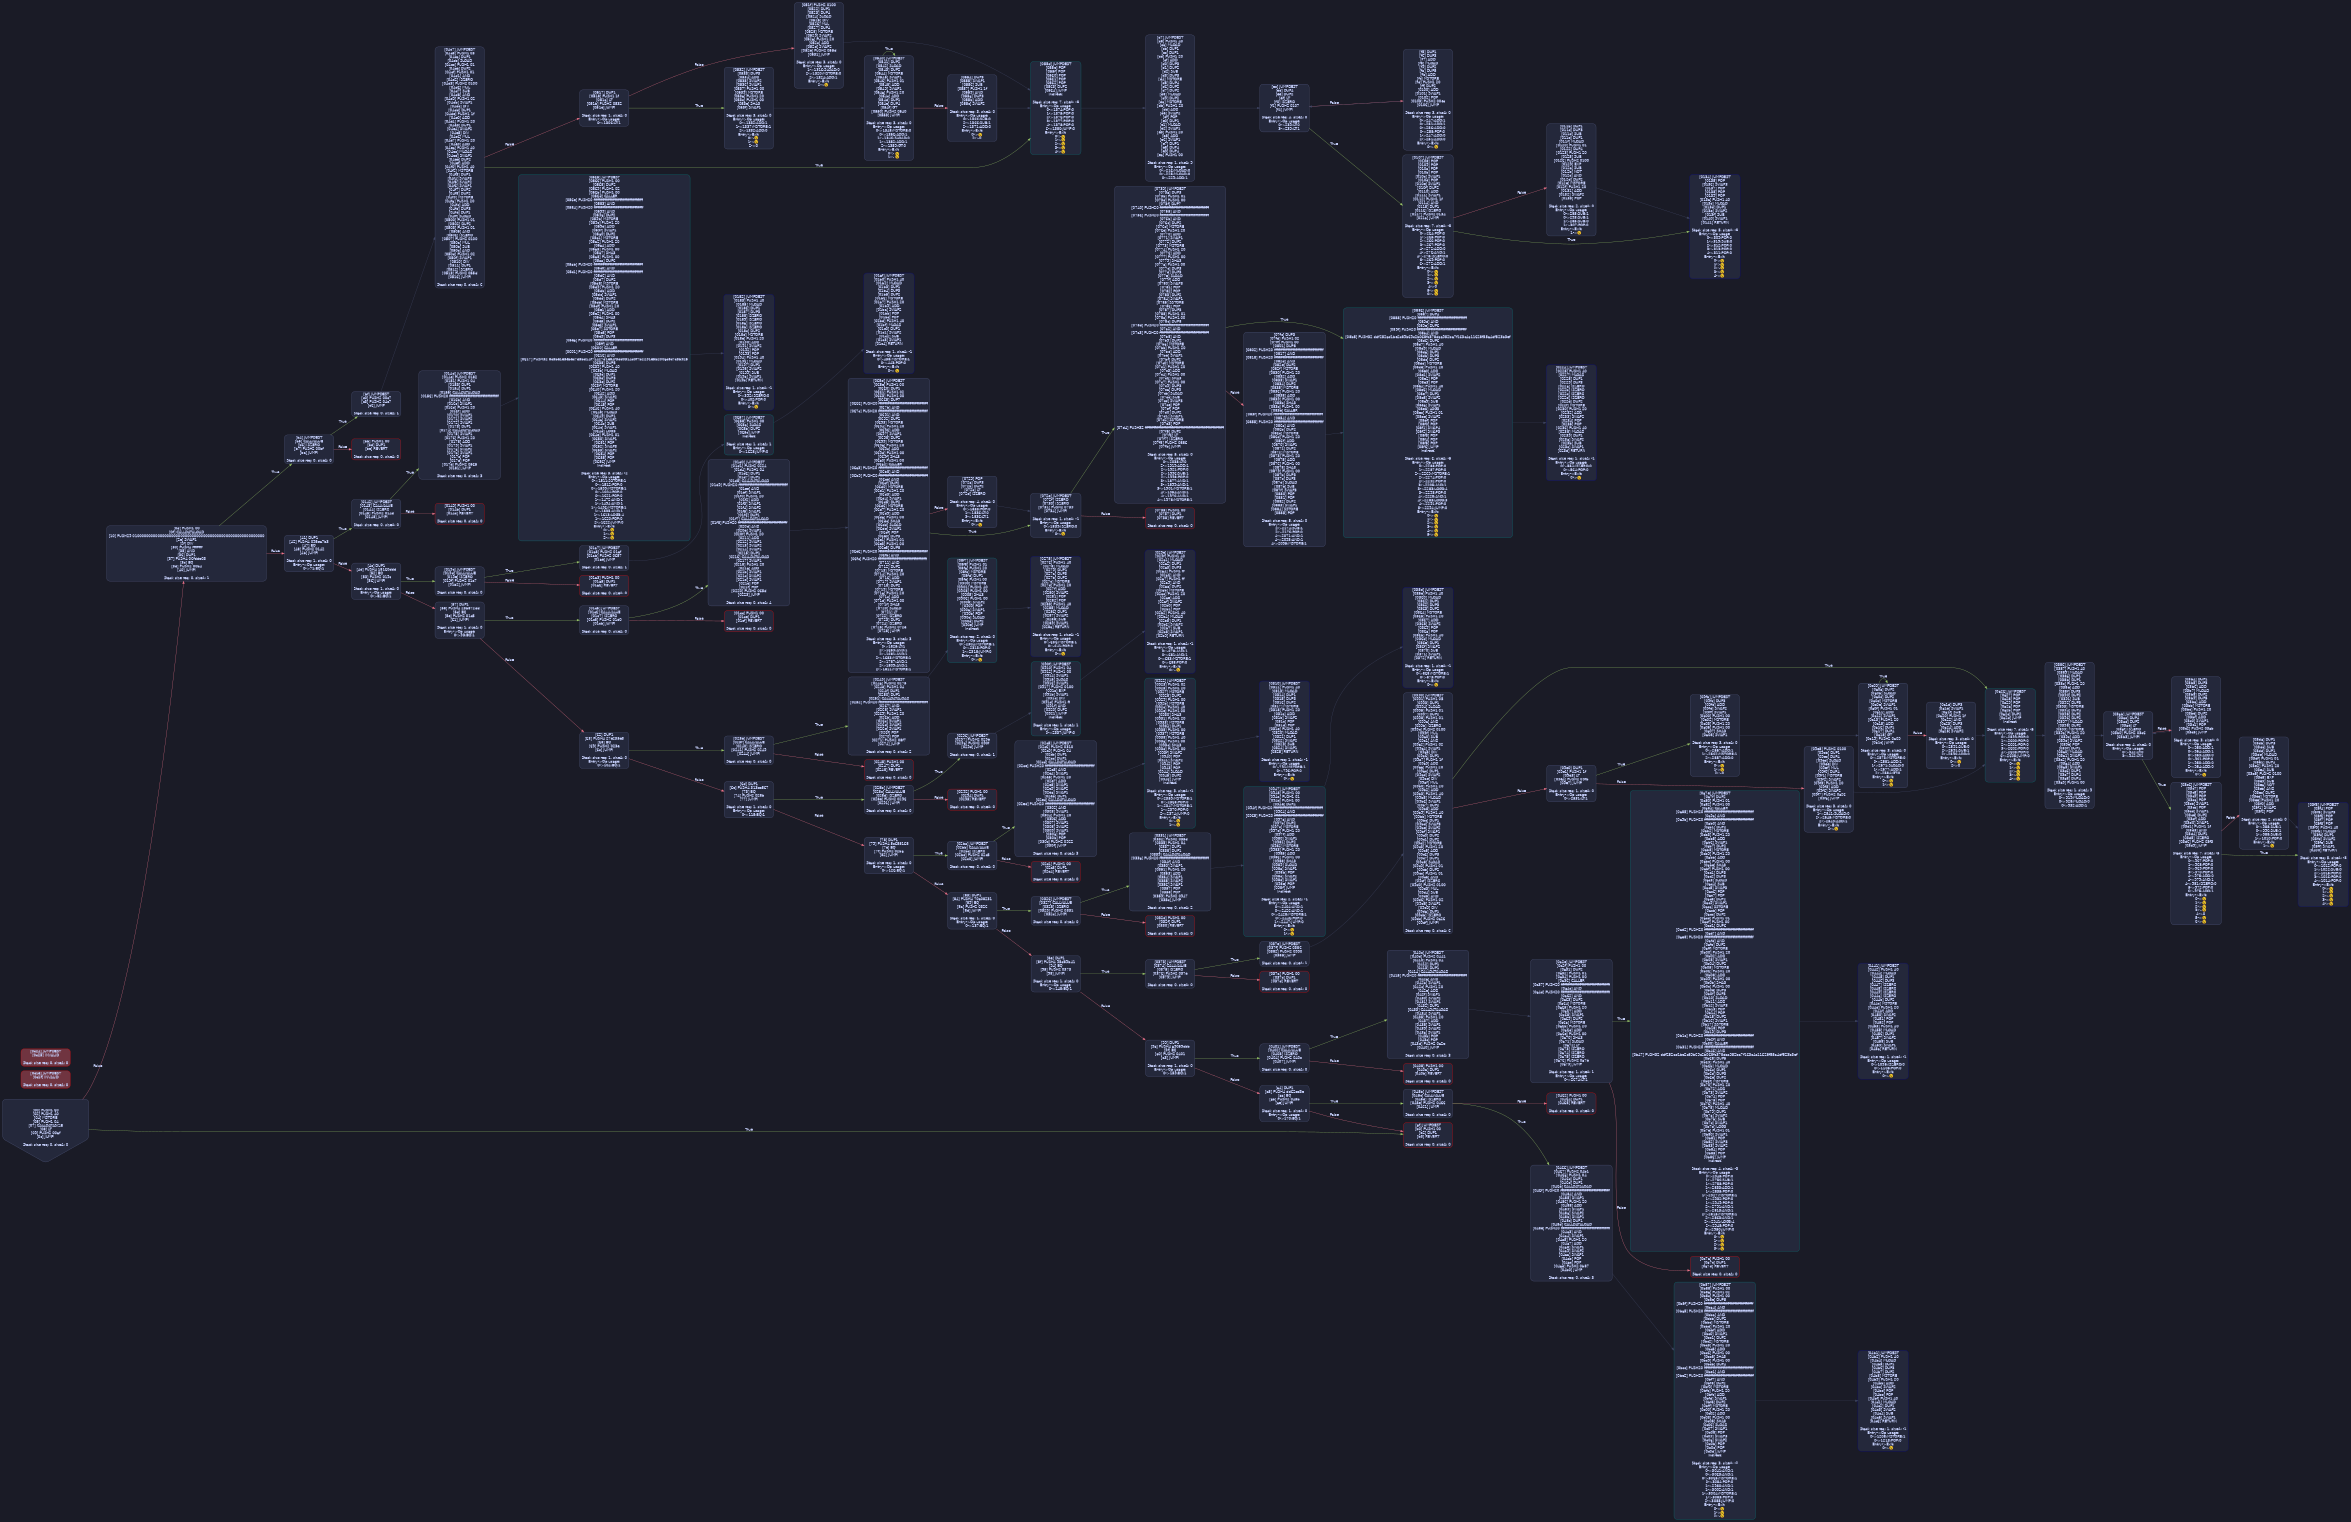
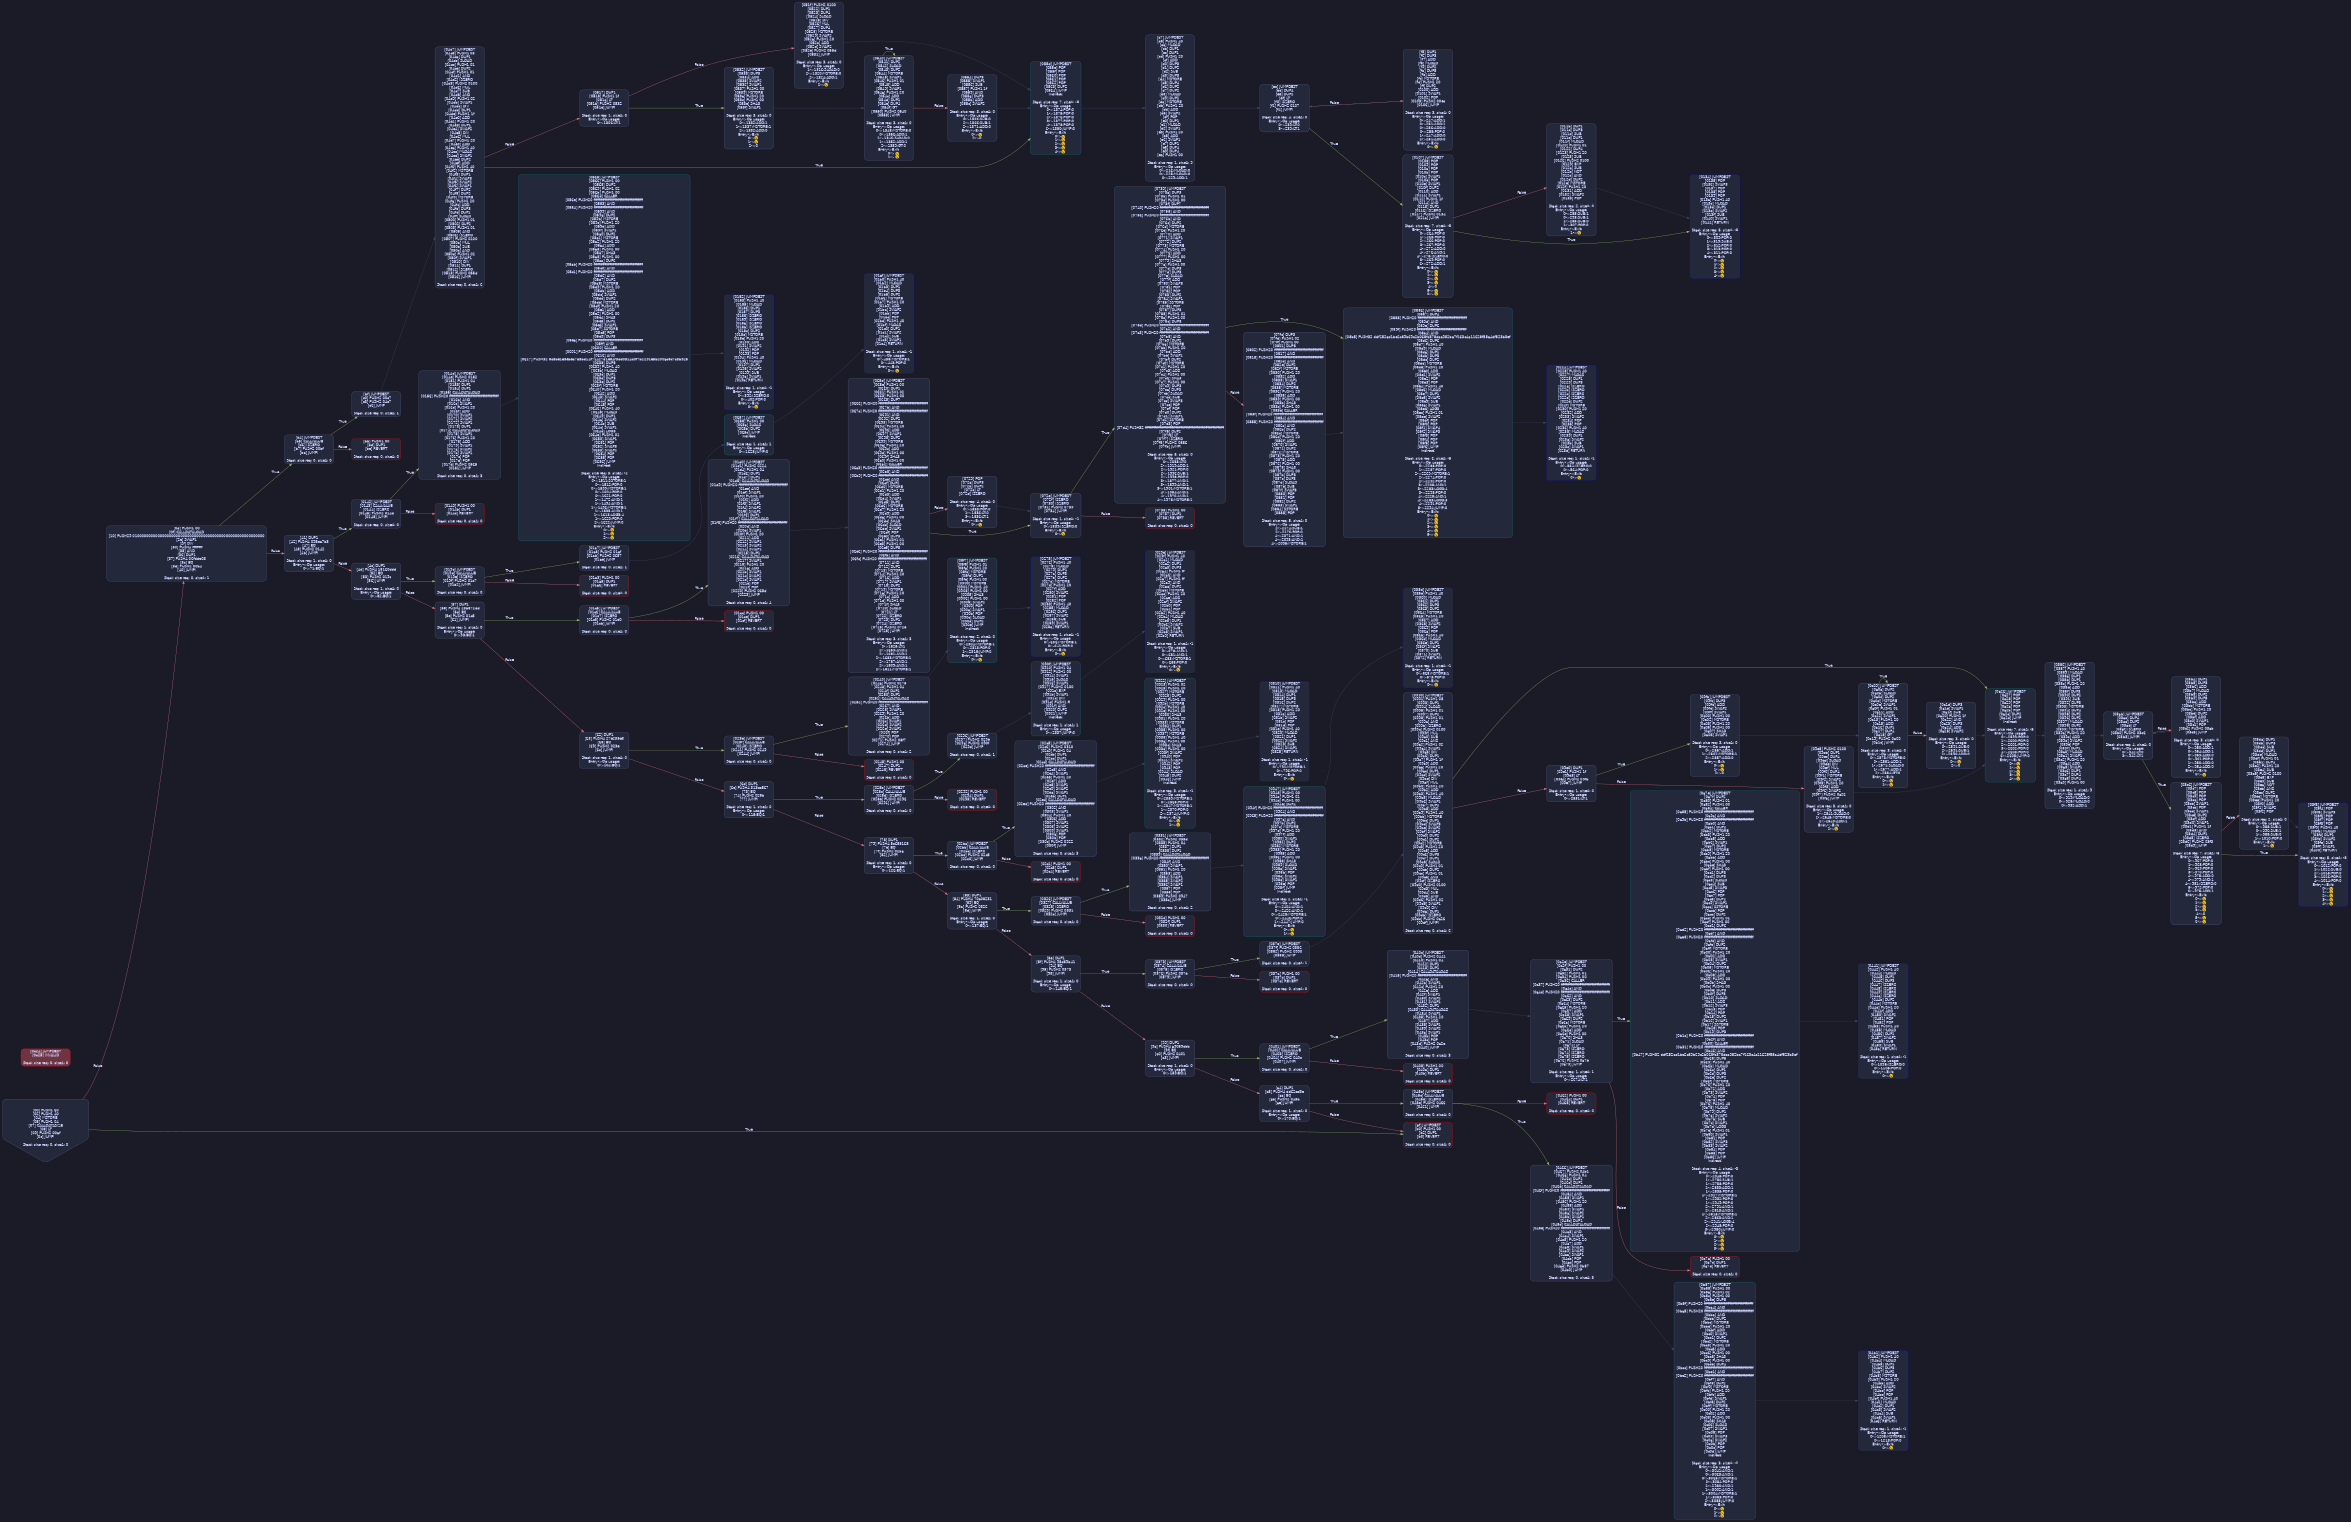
node "[0c1e] JUMPDEST [0c1f] INVALID Stack size req: 0, sizeΔ: 0": removed
